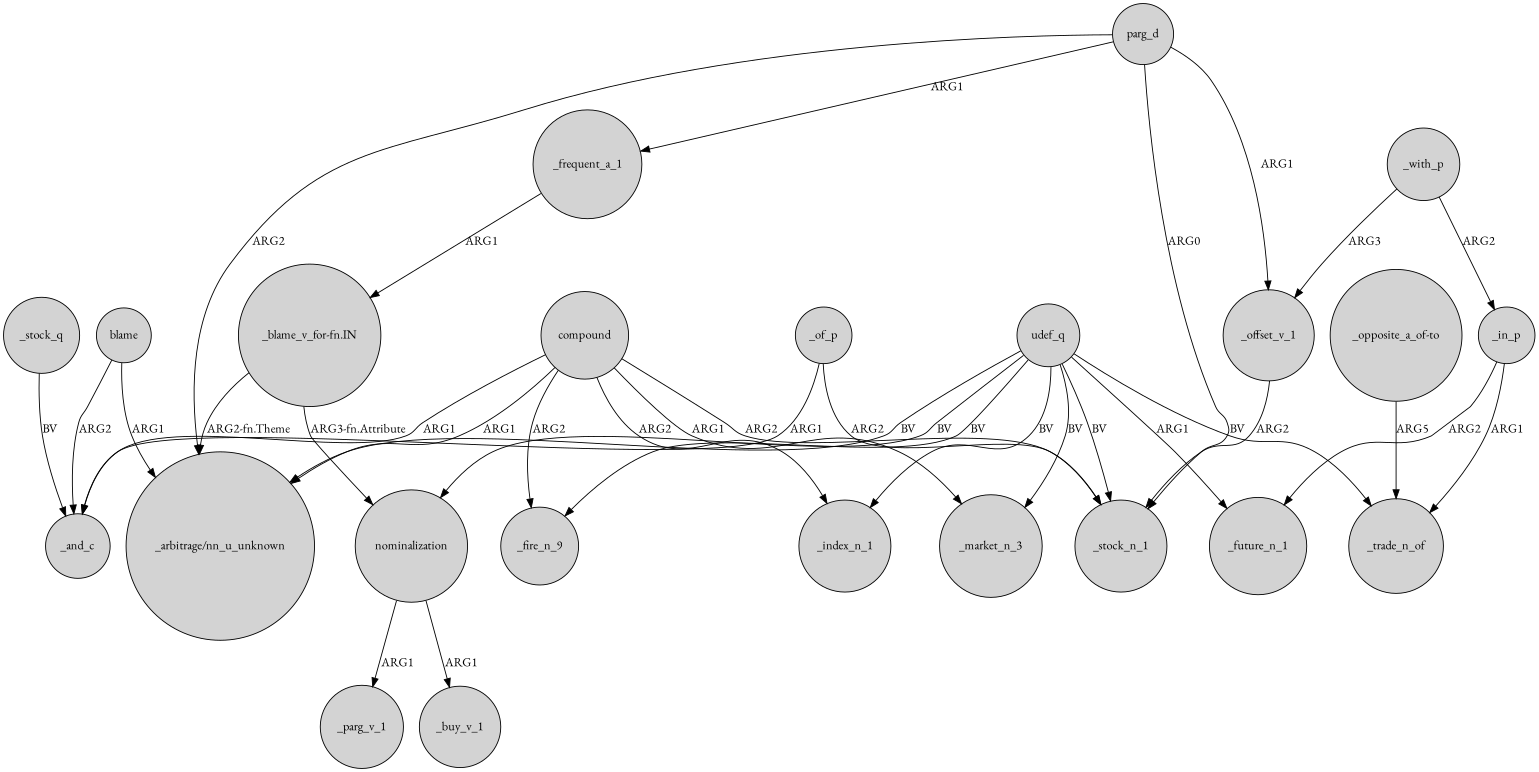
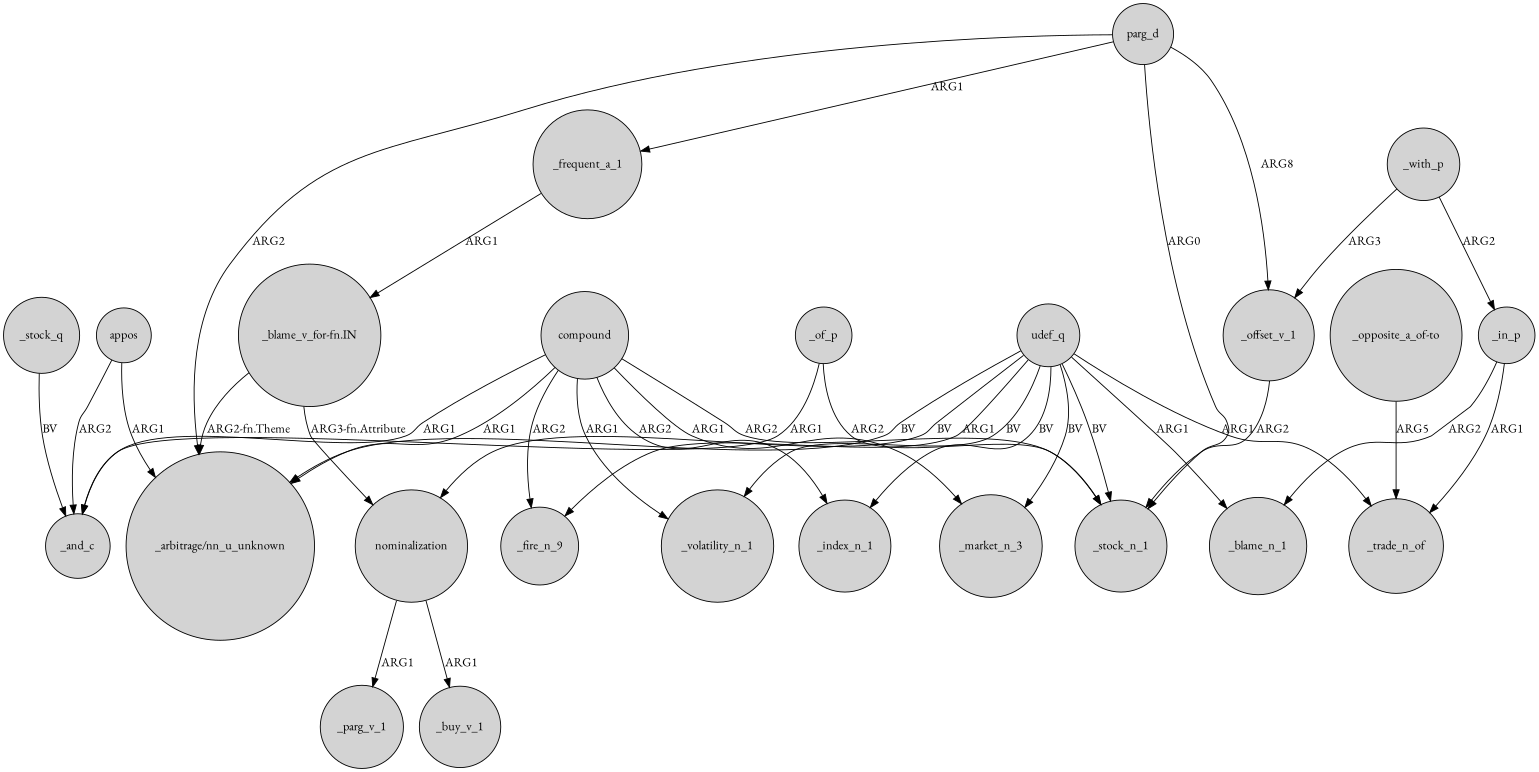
edge "parg_d" -> "_offset_v_1": label "ARG1" -> "ARG8"
node "blame": label "blame" -> "appos"
edge "udef_q" -> "_fire_n_9": label "BV" -> "ARG1"
edge "udef_q" -> "_trade_n_of": label "BV" -> "ARG1"
node "_volatility_n_1": added
node "_future_n_1": label "_future_n_1" -> "_blame_n_1"
